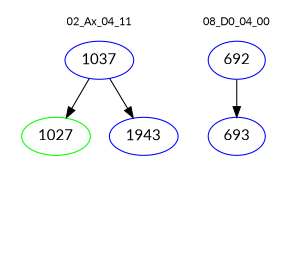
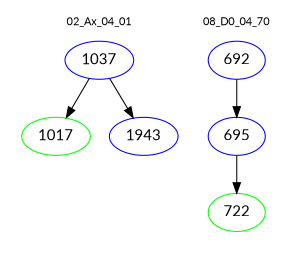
cluster "02_Ax_04_11": label "02_Ax_04_11" -> "02_Ax_04_01"
cluster "08_D0_04_00": label "08_D0_04_00" -> "08_D0_04_70"
node "1027": label "1027" -> "1017"
node "693": label "693" -> "695"
node "722": added
